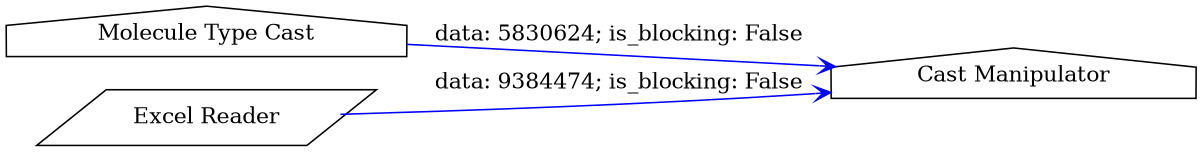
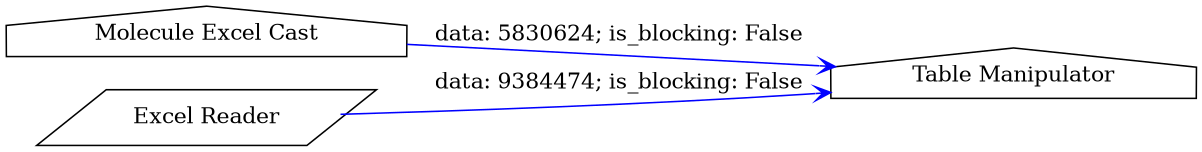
node "Molecule Type Cast": label "Molecule Type Cast" -> "Molecule Excel Cast"
node "Cast Manipulator": label "Cast Manipulator" -> "Table Manipulator"
